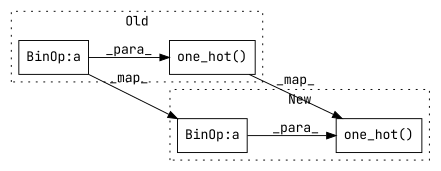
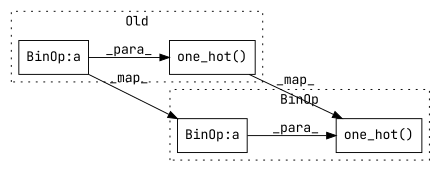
cluster "New": label "New" -> "BinOp"
